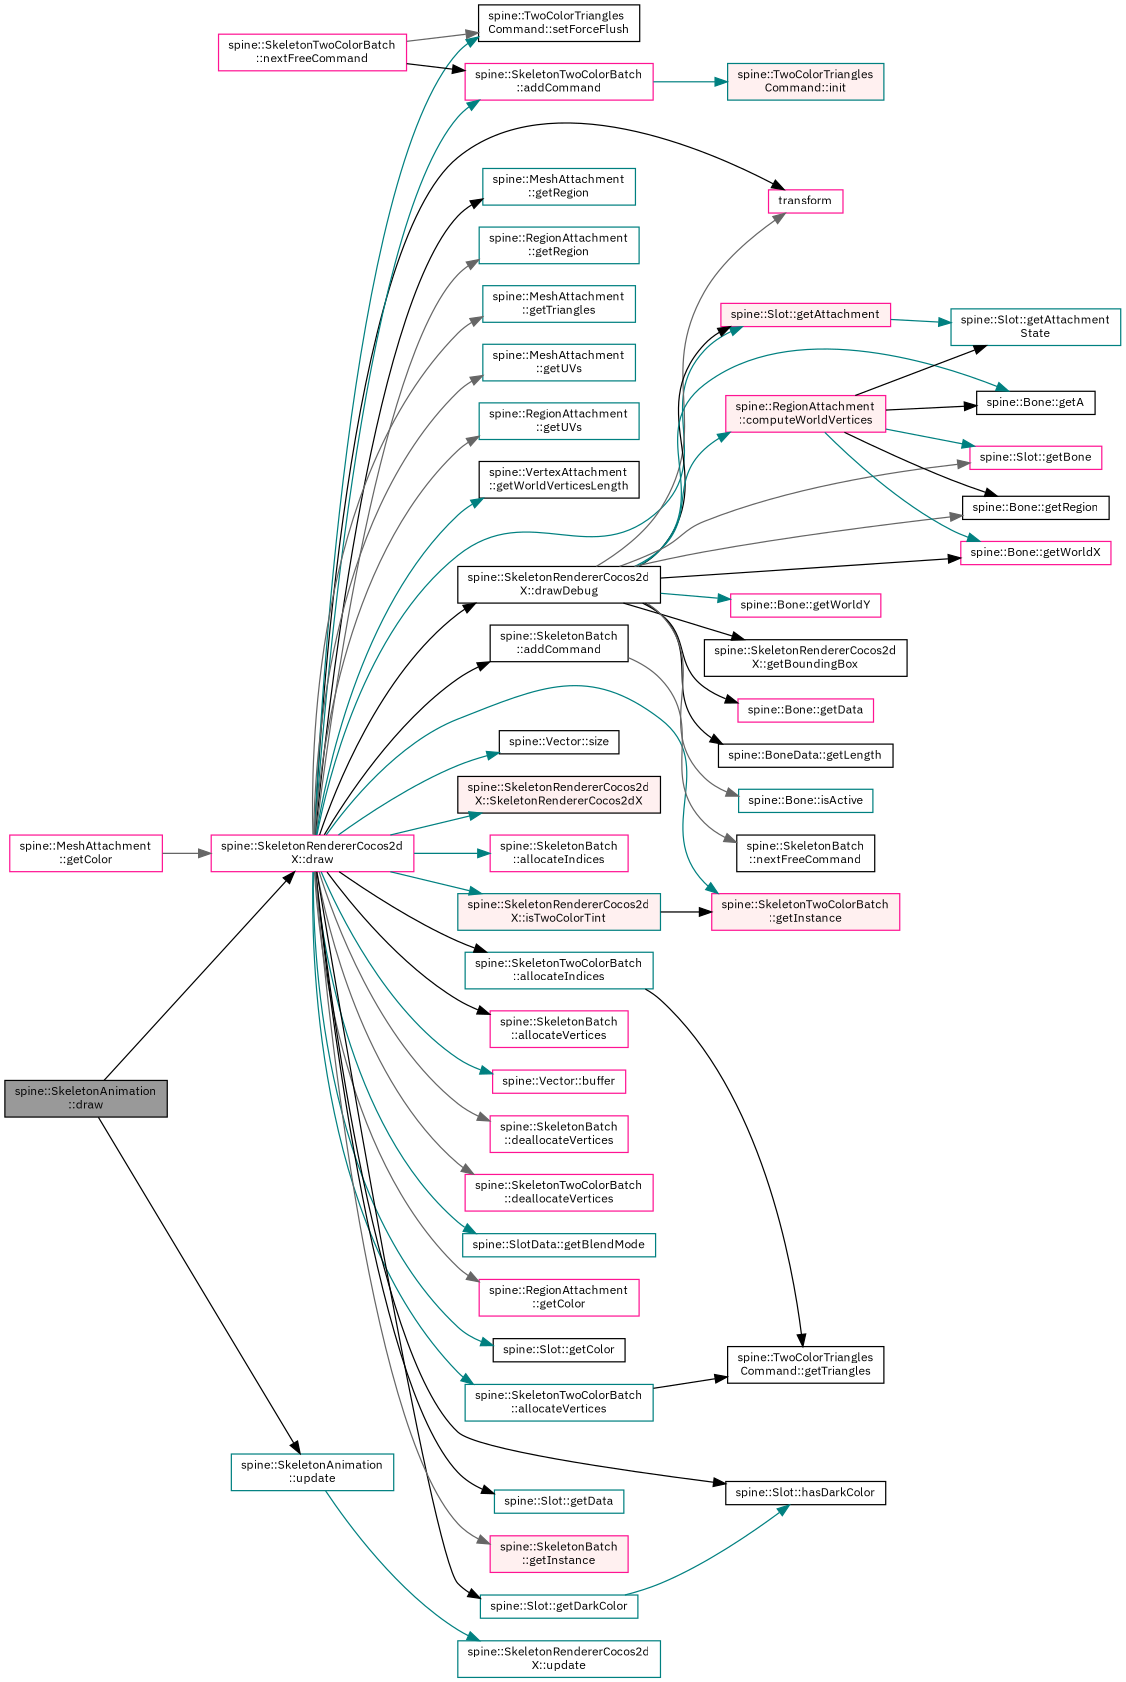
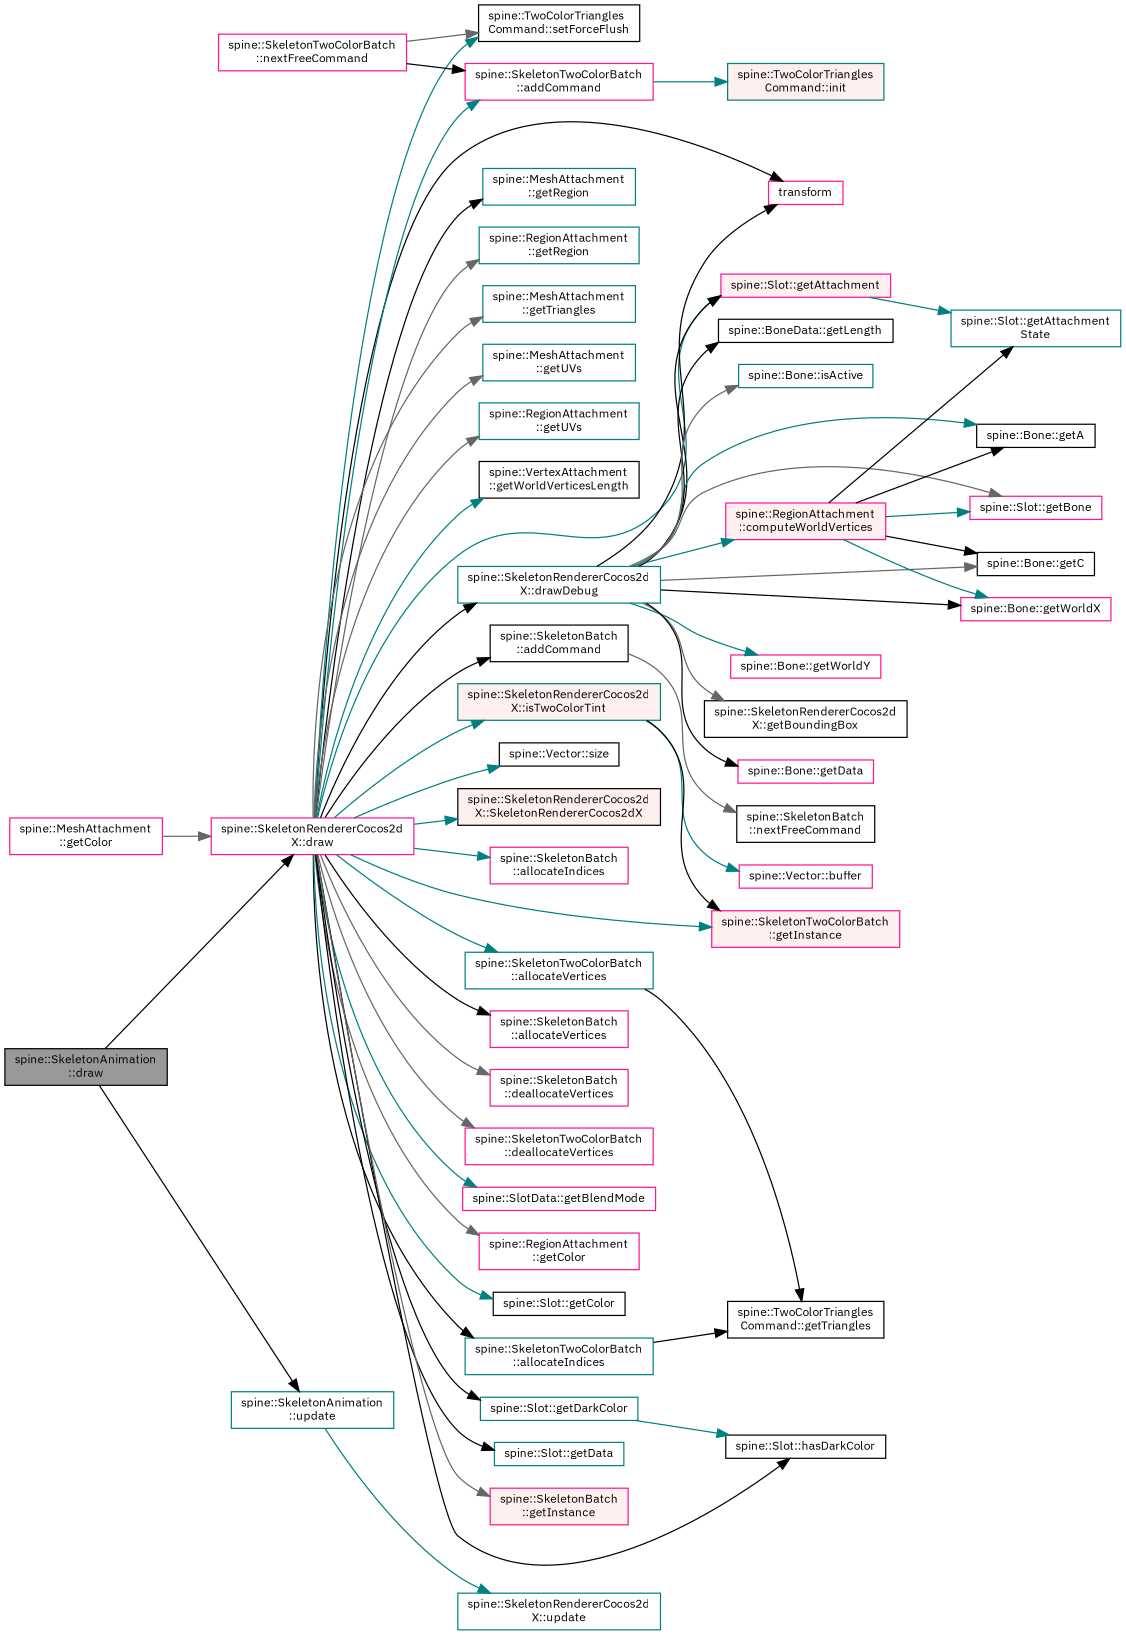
edge "spine::SkeletonRendererCocos2d X::drawDebug" -> "transform": color gray40 -> black
node "spine::Bone::getRegion": label "spine::Bone::getRegion" -> "spine::Bone::getC"
node "spine::SkeletonRendererCocos2d X::drawDebug": color black -> teal
edge "spine::SkeletonRendererCocos2d X::drawDebug" -> "spine::SkeletonRendererCocos2d X::getBoundingBox": color black -> gray40
edge "spine::SkeletonRendererCocos2d X::draw" -> "spine::Vector::buffer": now "spine::SkeletonRendererCocos2d X::isTwoColorTint" -> "spine::Vector::buffer"
node "spine::SlotData::getBlendMode": color teal -> deeppink
